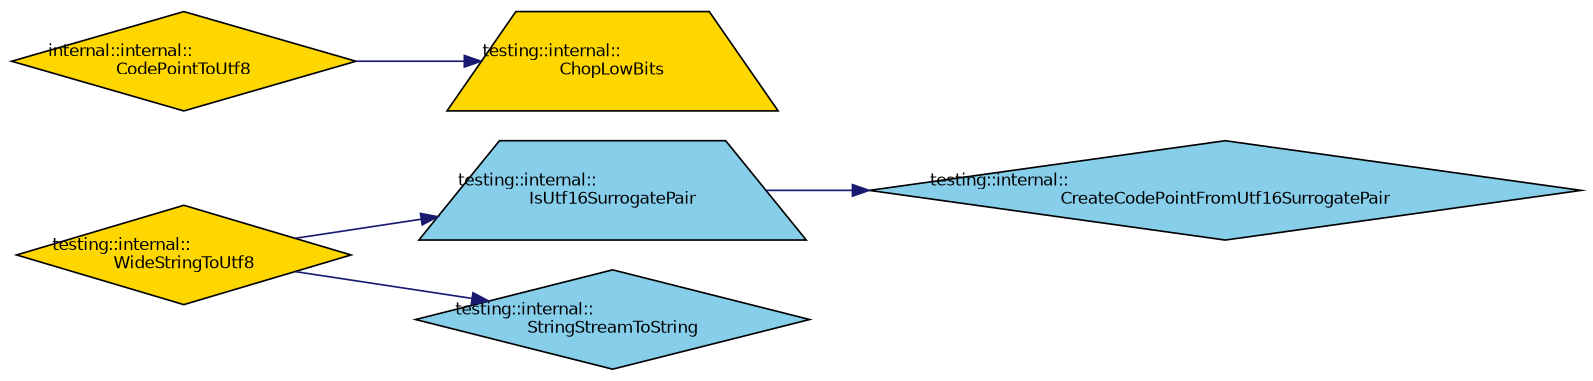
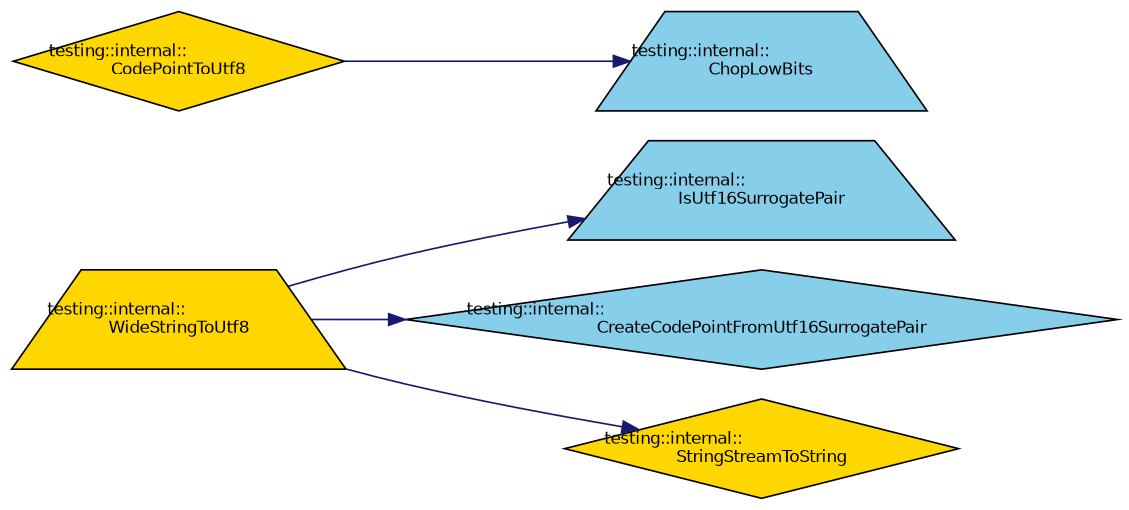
node "internal::internal:: CodePointToUtf8": label "internal::internal:: CodePointToUtf8" -> "testing::internal:: CodePointToUtf8"
node "testing::internal:: ChopLowBits": fillcolor gold -> skyblue
edge "testing::internal:: IsUtf16SurrogatePair" -> "testing::internal:: CreateCodePointFromUtf16SurrogatePair": now "testing::internal:: WideStringToUtf8" -> "testing::internal:: CreateCodePointFromUtf16SurrogatePair"
node "testing::internal:: WideStringToUtf8": shape diamond -> trapezium
node "testing::internal:: StringStreamToString": fillcolor skyblue -> gold
